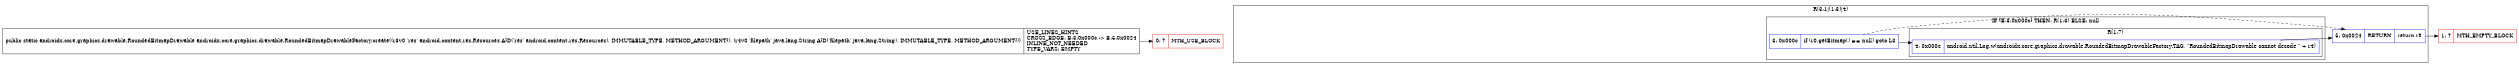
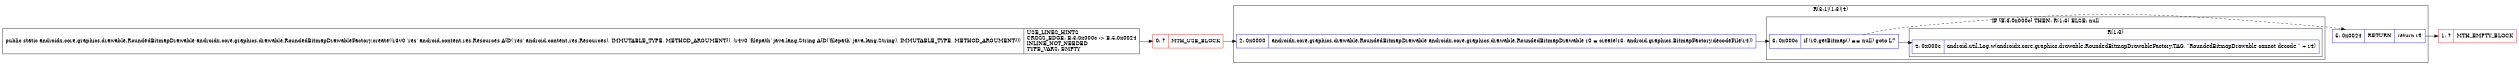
cluster "R(1:7)": label "R(1:7)" -> "R(1:3)"
edge "4: 0x000e" -> "5: 0x0024": removed
node "2: 0x0000": added
node "3: 0x000c": text "if (r0.getBitmap() == null) goto L3" -> "if (r0.getBitmap() == null) goto L7"
